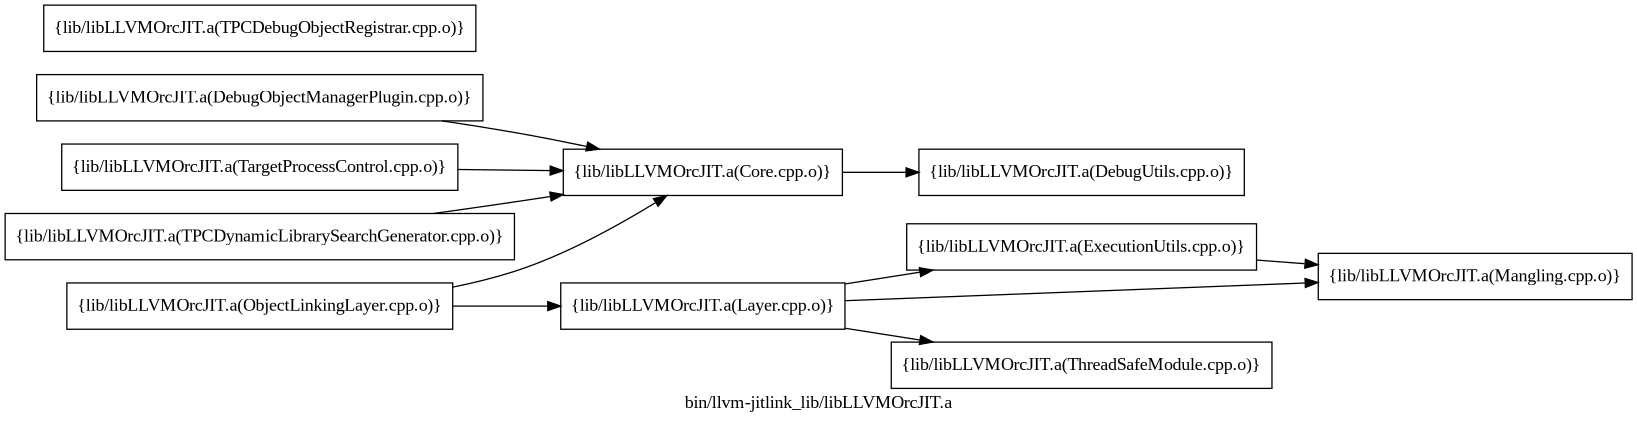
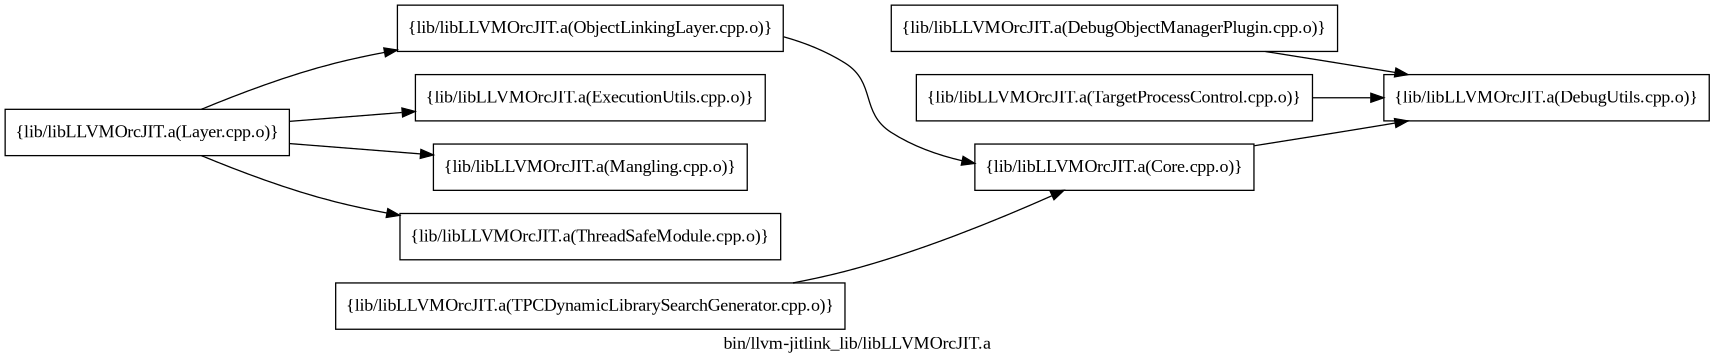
node "{lib/libLLVMOrcJIT.a(TPCDebugObjectRegistrar.cpp.o)}": removed
edge "{lib/libLLVMOrcJIT.a(DebugObjectManagerPlugin.cpp.o)}" -> "{lib/libLLVMOrcJIT.a(Core.cpp.o)}": now "{lib/libLLVMOrcJIT.a(DebugObjectManagerPlugin.cpp.o)}" -> "{lib/libLLVMOrcJIT.a(DebugUtils.cpp.o)}"
edge "{lib/libLLVMOrcJIT.a(TargetProcessControl.cpp.o)}" -> "{lib/libLLVMOrcJIT.a(Core.cpp.o)}": now "{lib/libLLVMOrcJIT.a(TargetProcessControl.cpp.o)}" -> "{lib/libLLVMOrcJIT.a(DebugUtils.cpp.o)}"
edge "{lib/libLLVMOrcJIT.a(ExecutionUtils.cpp.o)}" -> "{lib/libLLVMOrcJIT.a(Mangling.cpp.o)}": removed
edge "{lib/libLLVMOrcJIT.a(ObjectLinkingLayer.cpp.o)}" -> "{lib/libLLVMOrcJIT.a(Layer.cpp.o)}": reversed
